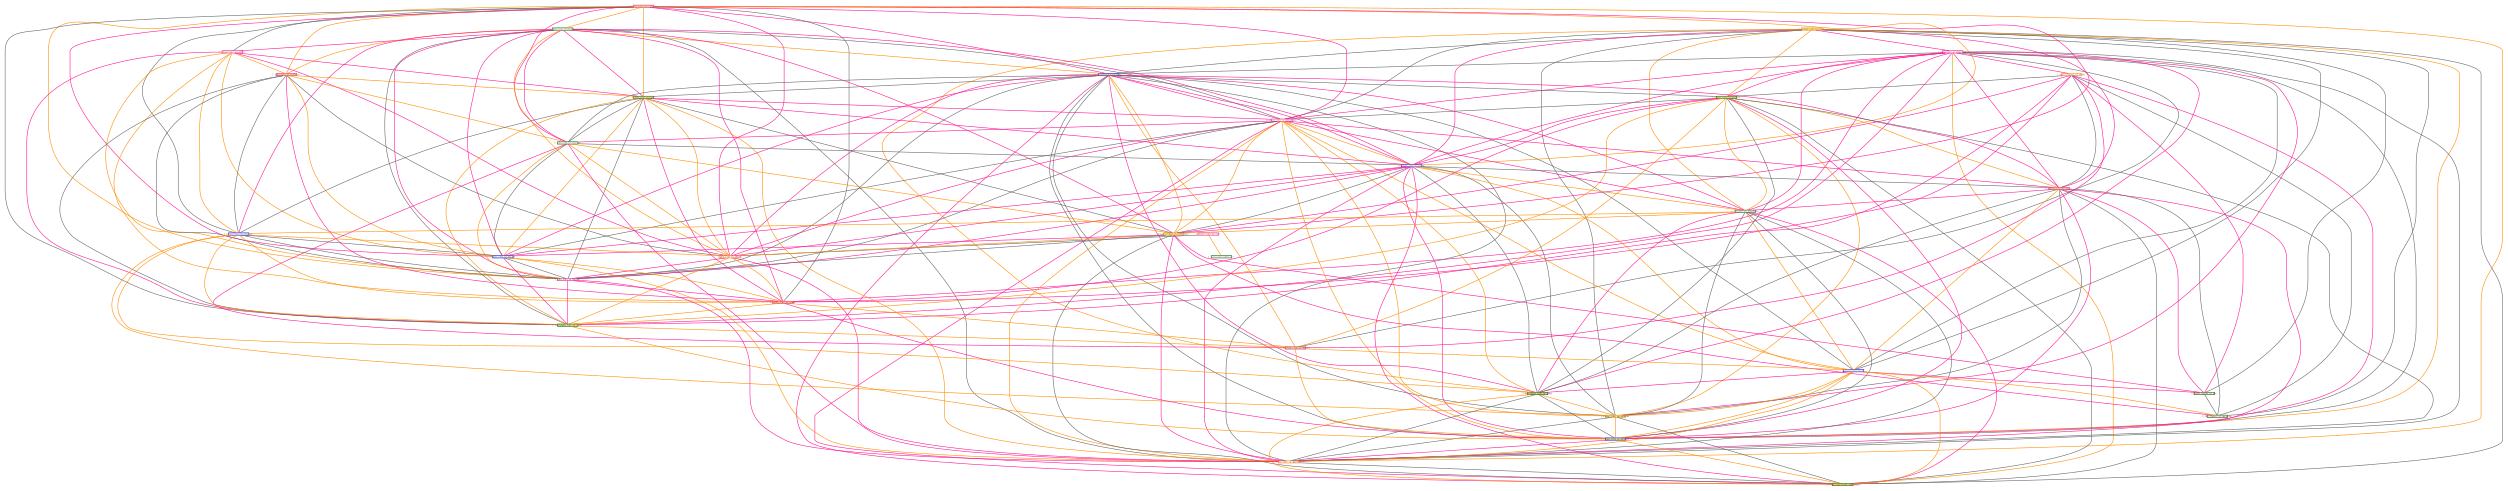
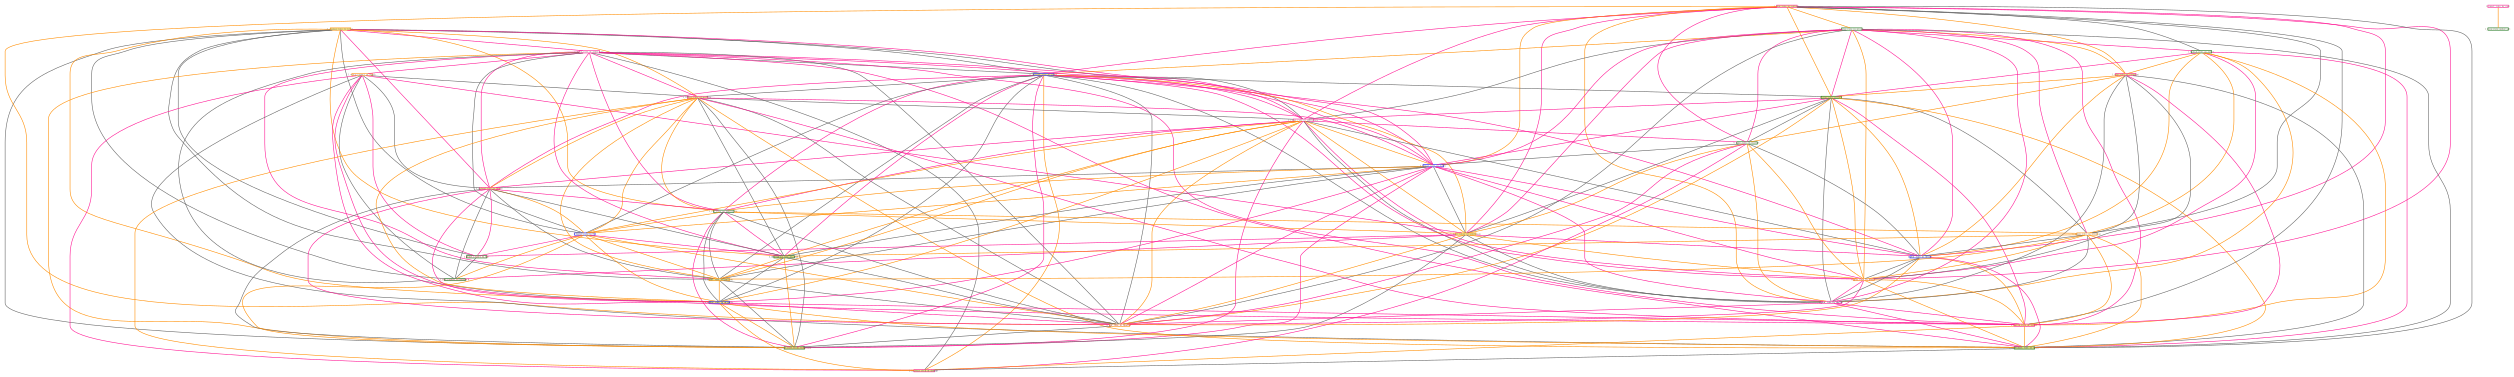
node "1_relish_role_as_home": color deeppink -> darkgreen
edge "0_increas_rate_in_coupl" -- "0_take_risk_in_market": removed
node "1_lower_rate_of_million": color darkgreen -> deeppink
node "1_taken_role_on_strategi": color blue -> darkorange
edge "0_enact_rule_by_end" -- "0_plai_role_in_phase": now "1_plai_role_in_decad" -- "0_plai_role_in_phase"
edge "1_were_report_of_death" -- "1_entitynam_role_of_court": color deeppink -> gray40
edge "1_entitynam_role_of_court" -- "1_increas_risk_of_default": color darkorange -> gray40
edge "1_lower_rate_of_million" -- "1_reduc_rate_of_growth": color deeppink -> darkorange
edge "1_increas_risk_of_default" -- "1_boost_rate_to_%": now "1_lower_rate_of_million" -- "1_boost_rate_to_%"
edge "0_been_relax_in_entitynam" -- "0_pai_rate_in_quarter": color deeppink -> darkorange
